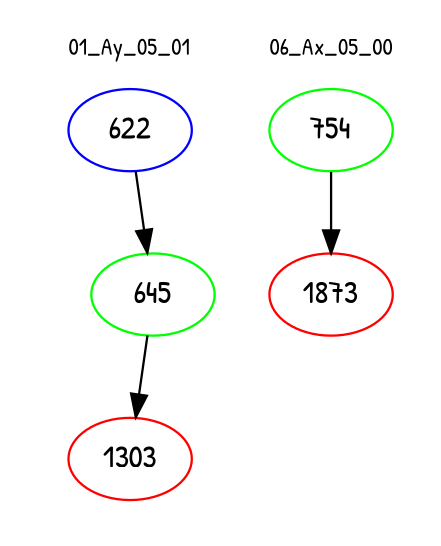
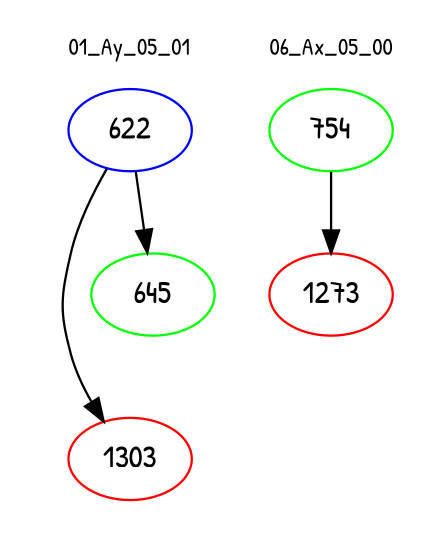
node "1873": label "1873" -> "1273"
edge "645" -> "1303": now "622" -> "1303"
